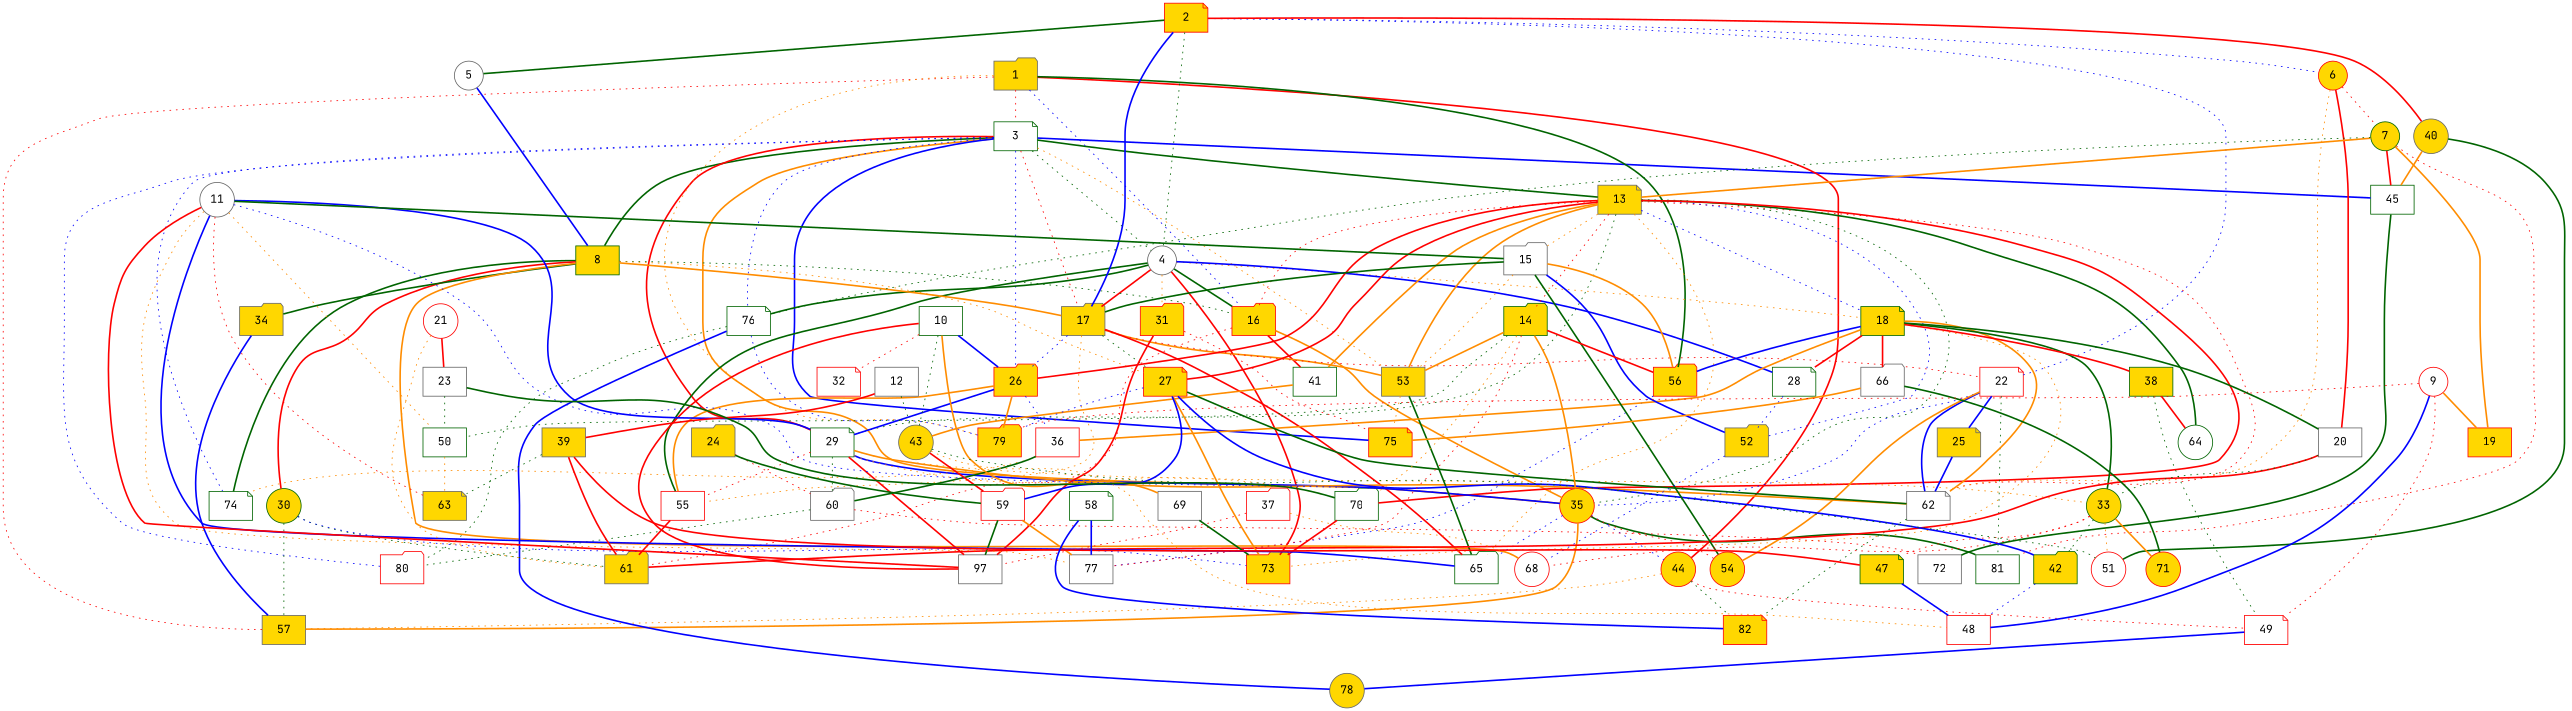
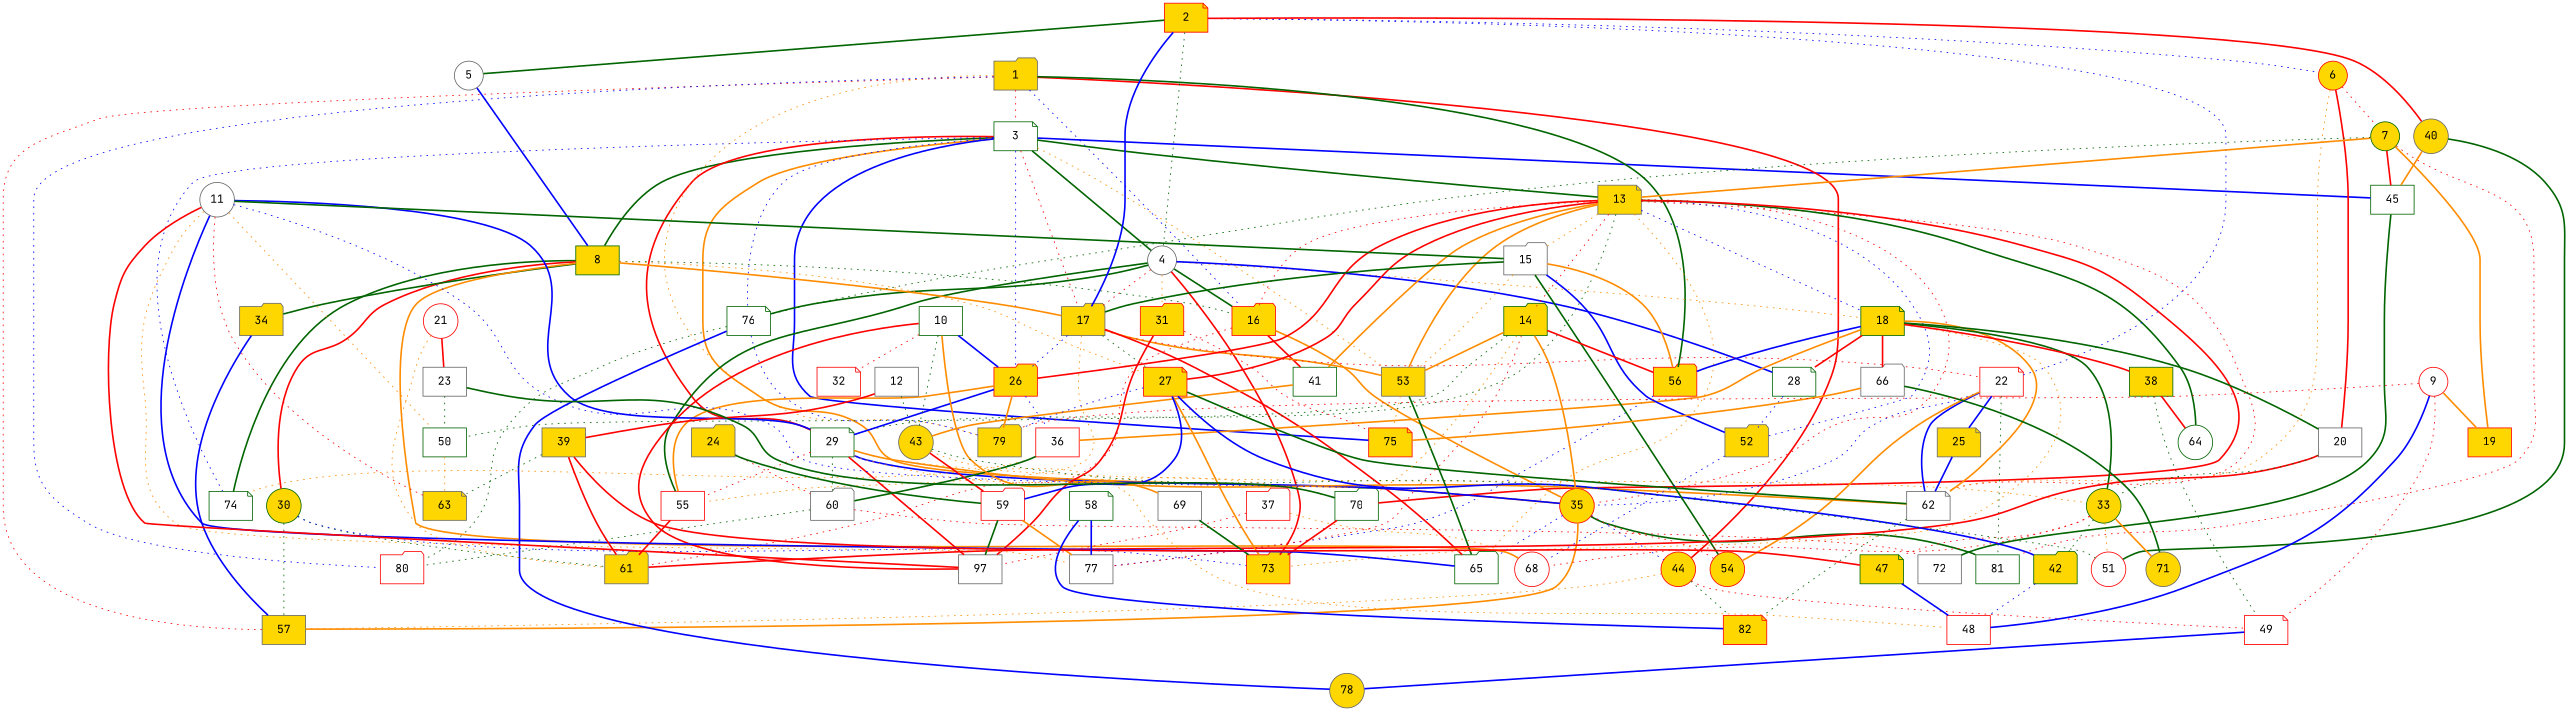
edge "3" -- "80": now "1" -- "80"
edge "3" -- "4": style dotted -> bold
edge "4" -- "17": style bold -> dotted
edge "13" -- "35": color darkgreen -> red
node "79": color red -> gray40
node "71": color red -> gray40
